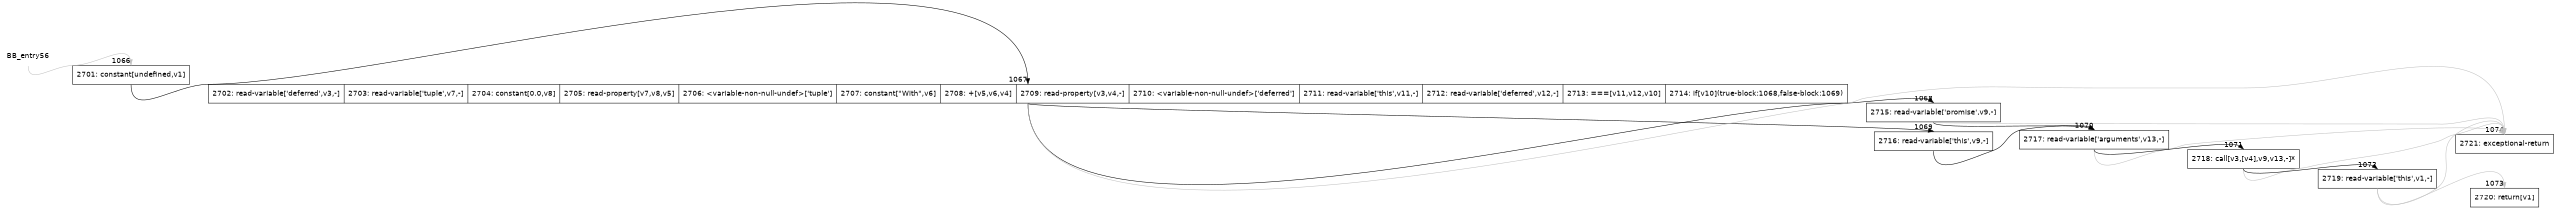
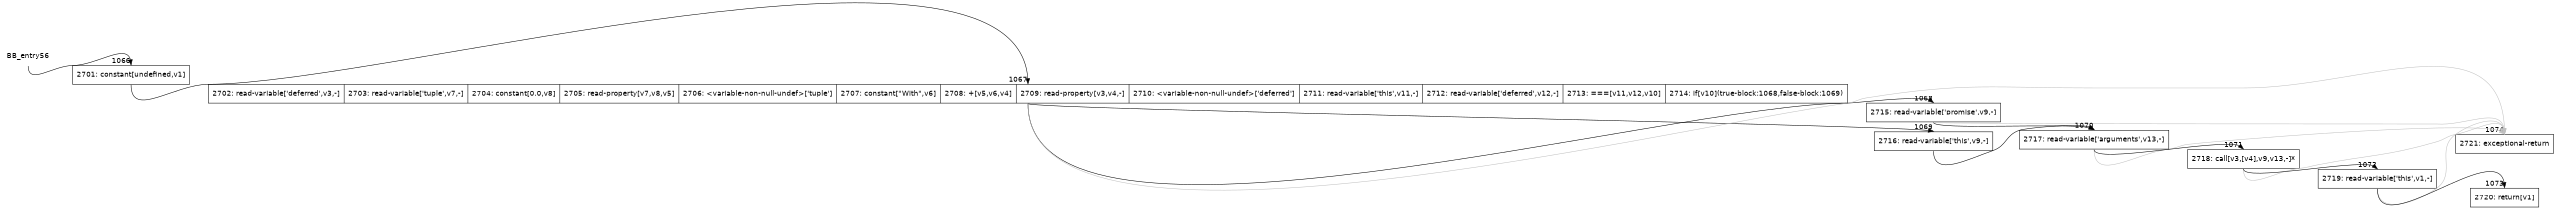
edge "BB_entry56" -> "2701: constant[undefined,v1]": color gray -> black
edge "2719: read-variable['this',v1,-]" -> "2720: return[v1]": color gray -> black
